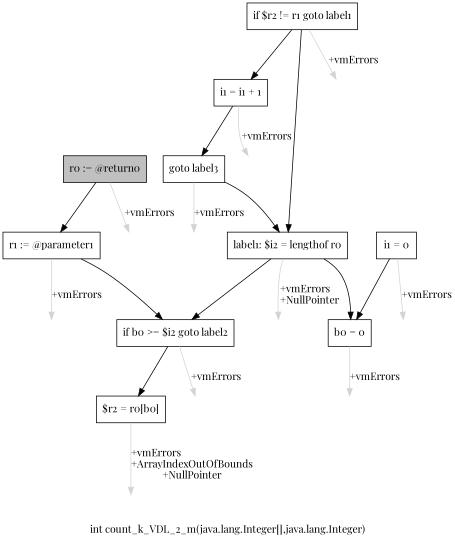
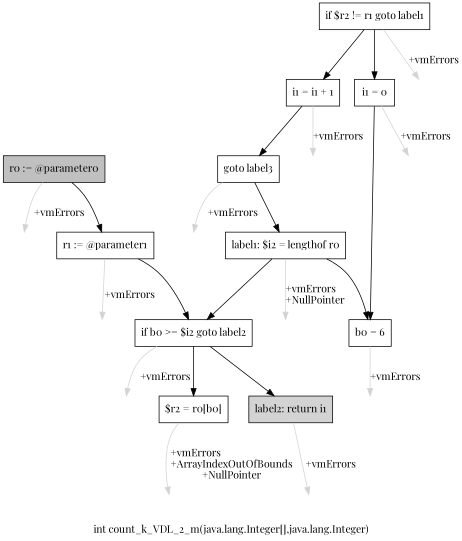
edge "if $r2 != r1 goto label1" -> "label1: $i2 = lengthof r0": now "if $r2 != r1 goto label1" -> "i1 = 0"
node "r0 := @return0": label "r0 := @return0" -> "r0 := @parameter0"
node "b0 = 0": label "b0 = 0" -> "b0 = 6"
node "label2: return i1": added
